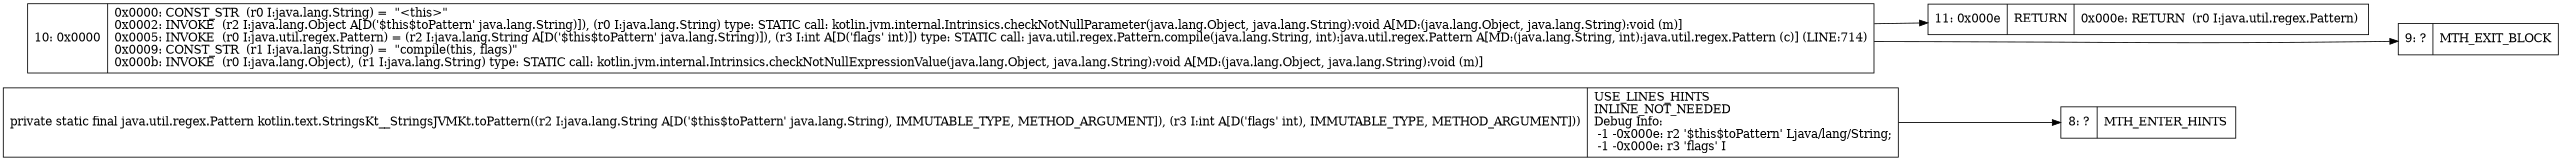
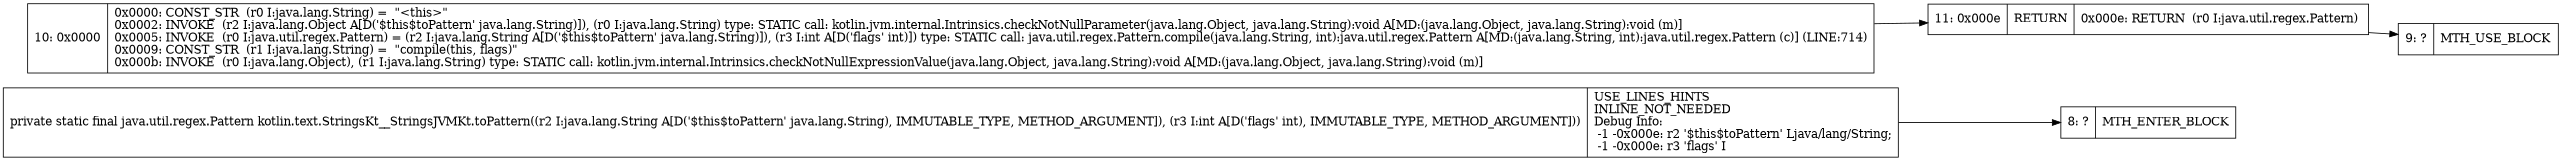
node "9: ?": text "MTH_EXIT_BLOCK" -> "MTH_USE_BLOCK"
edge "10: 0x0000" -> "9: ?": now "11: 0x000e" -> "9: ?"
node "8: ?": text "MTH_ENTER_HINTS" -> "MTH_ENTER_BLOCK"
